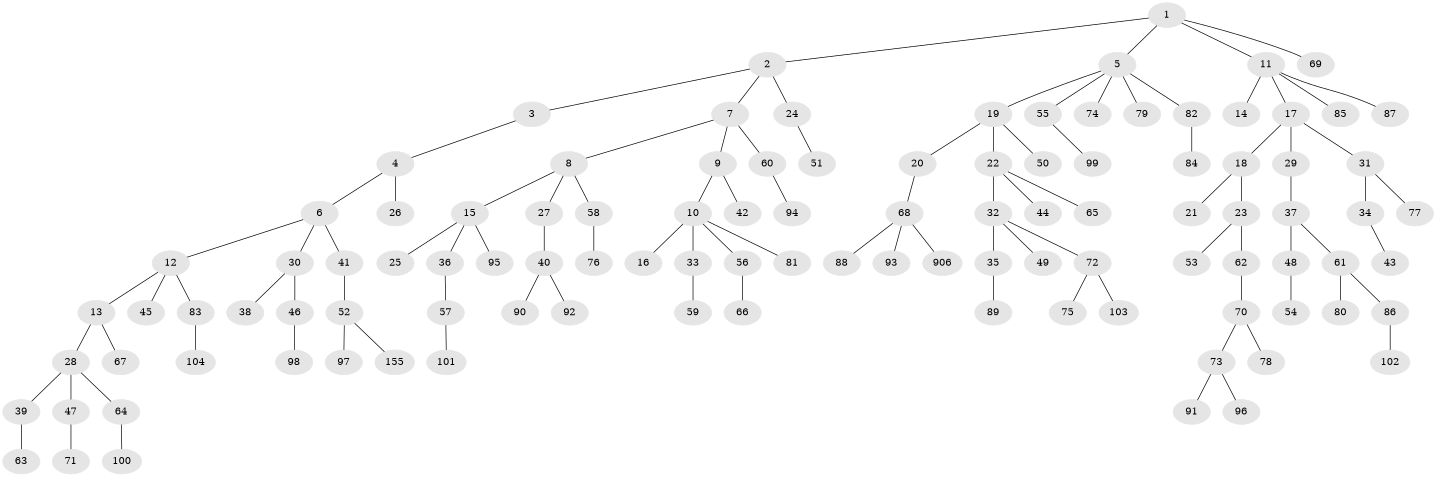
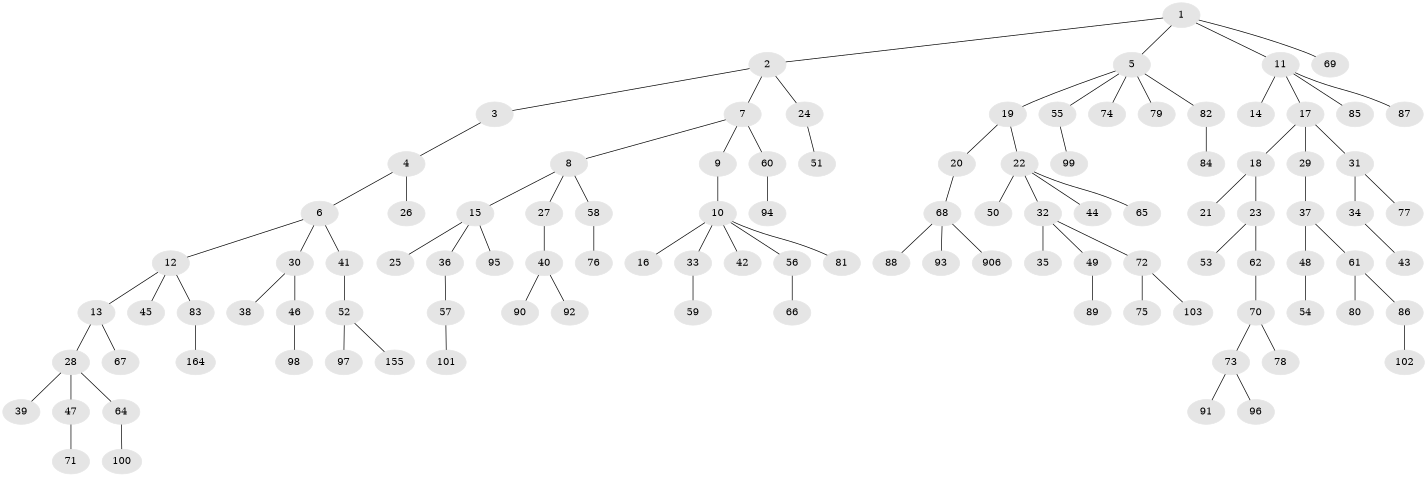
edge "19" -- "50": now "22" -- "50"
edge "9" -- "42": now "10" -- "42"
edge "35" -- "89": now "49" -- "89"
node "104": label "104" -> "164"
node "63": removed
